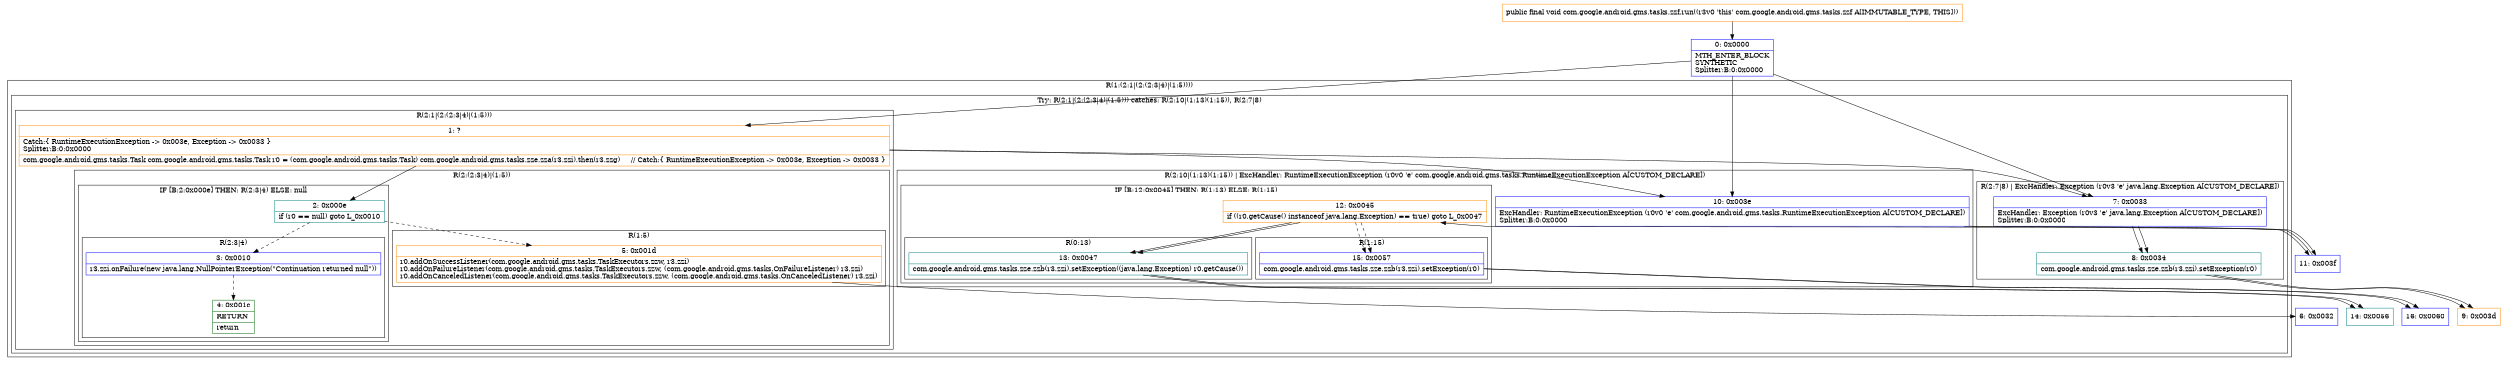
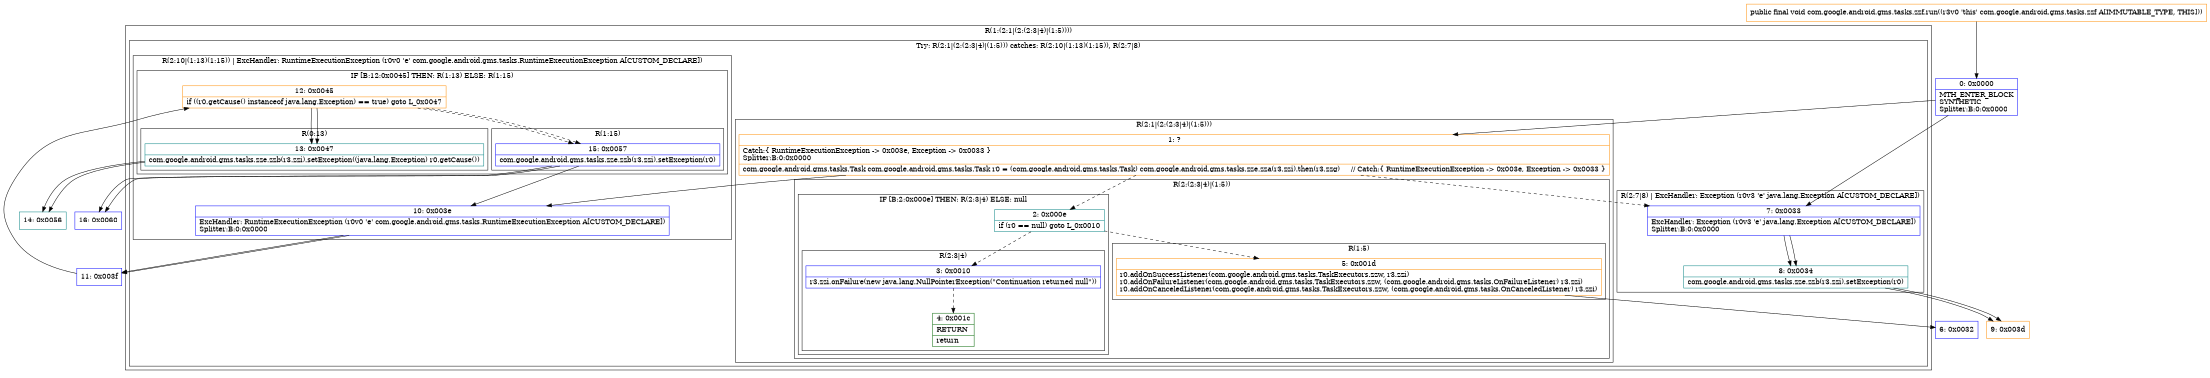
edge "0: 0x0000" -> "10: 0x003e": now "15: 0x0057" -> "10: 0x003e"
edge "1: ?" -> "7: 0x0033": style solid -> dashed
edge "1: ?" -> "2: 0x000e": style solid -> dashed
